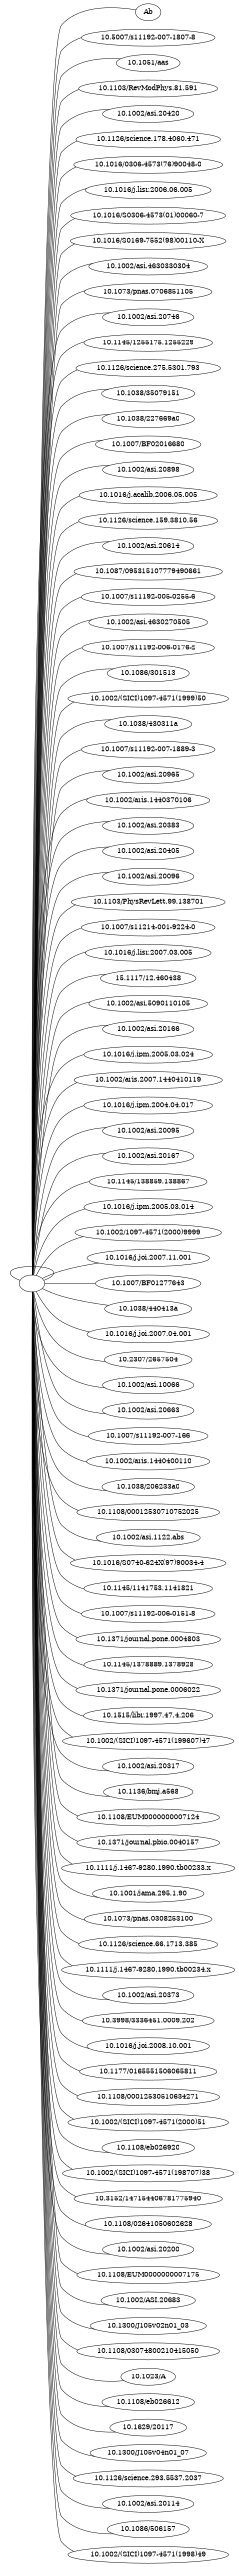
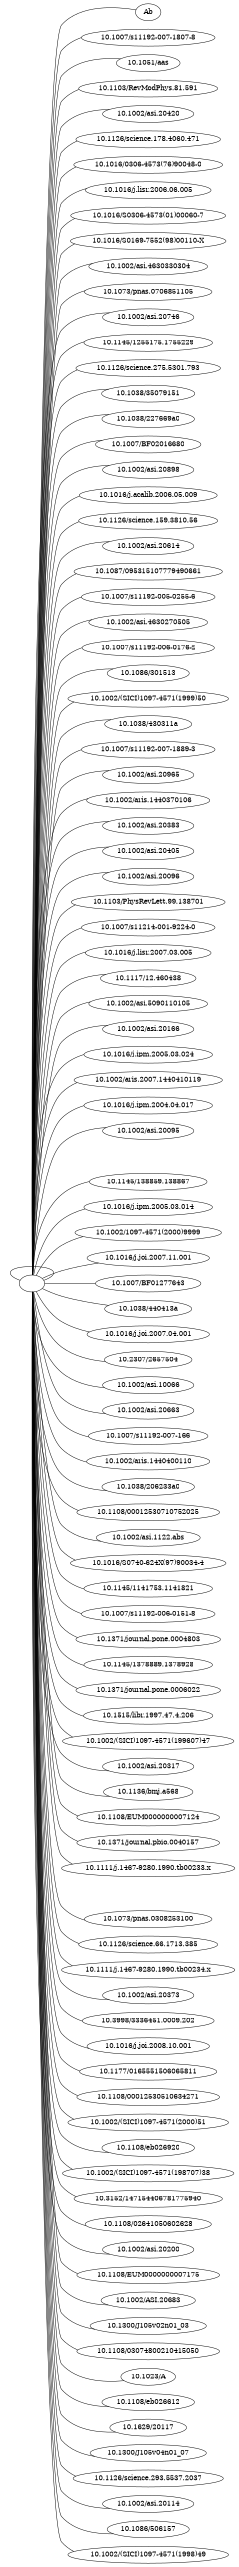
node "10.5007/s11192-007-1807-8": label "10.5007/s11192-007-1807-8" -> "10.1007/s11192-007-1807-8"
node "10.1145/1255175.1255229": label "10.1145/1255175.1255229" -> "10.1145/1255175.1755229"
node "10.1016/j.acalib.2006.05.005": label "10.1016/j.acalib.2006.05.005" -> "10.1016/j.acalib.2006.05.009"
node "15.1117/12.460438": label "15.1117/12.460438" -> "10.1117/12.460438"
node "10.1002/asi.20167": removed
node "10.1001/jama.295.1.90": removed
